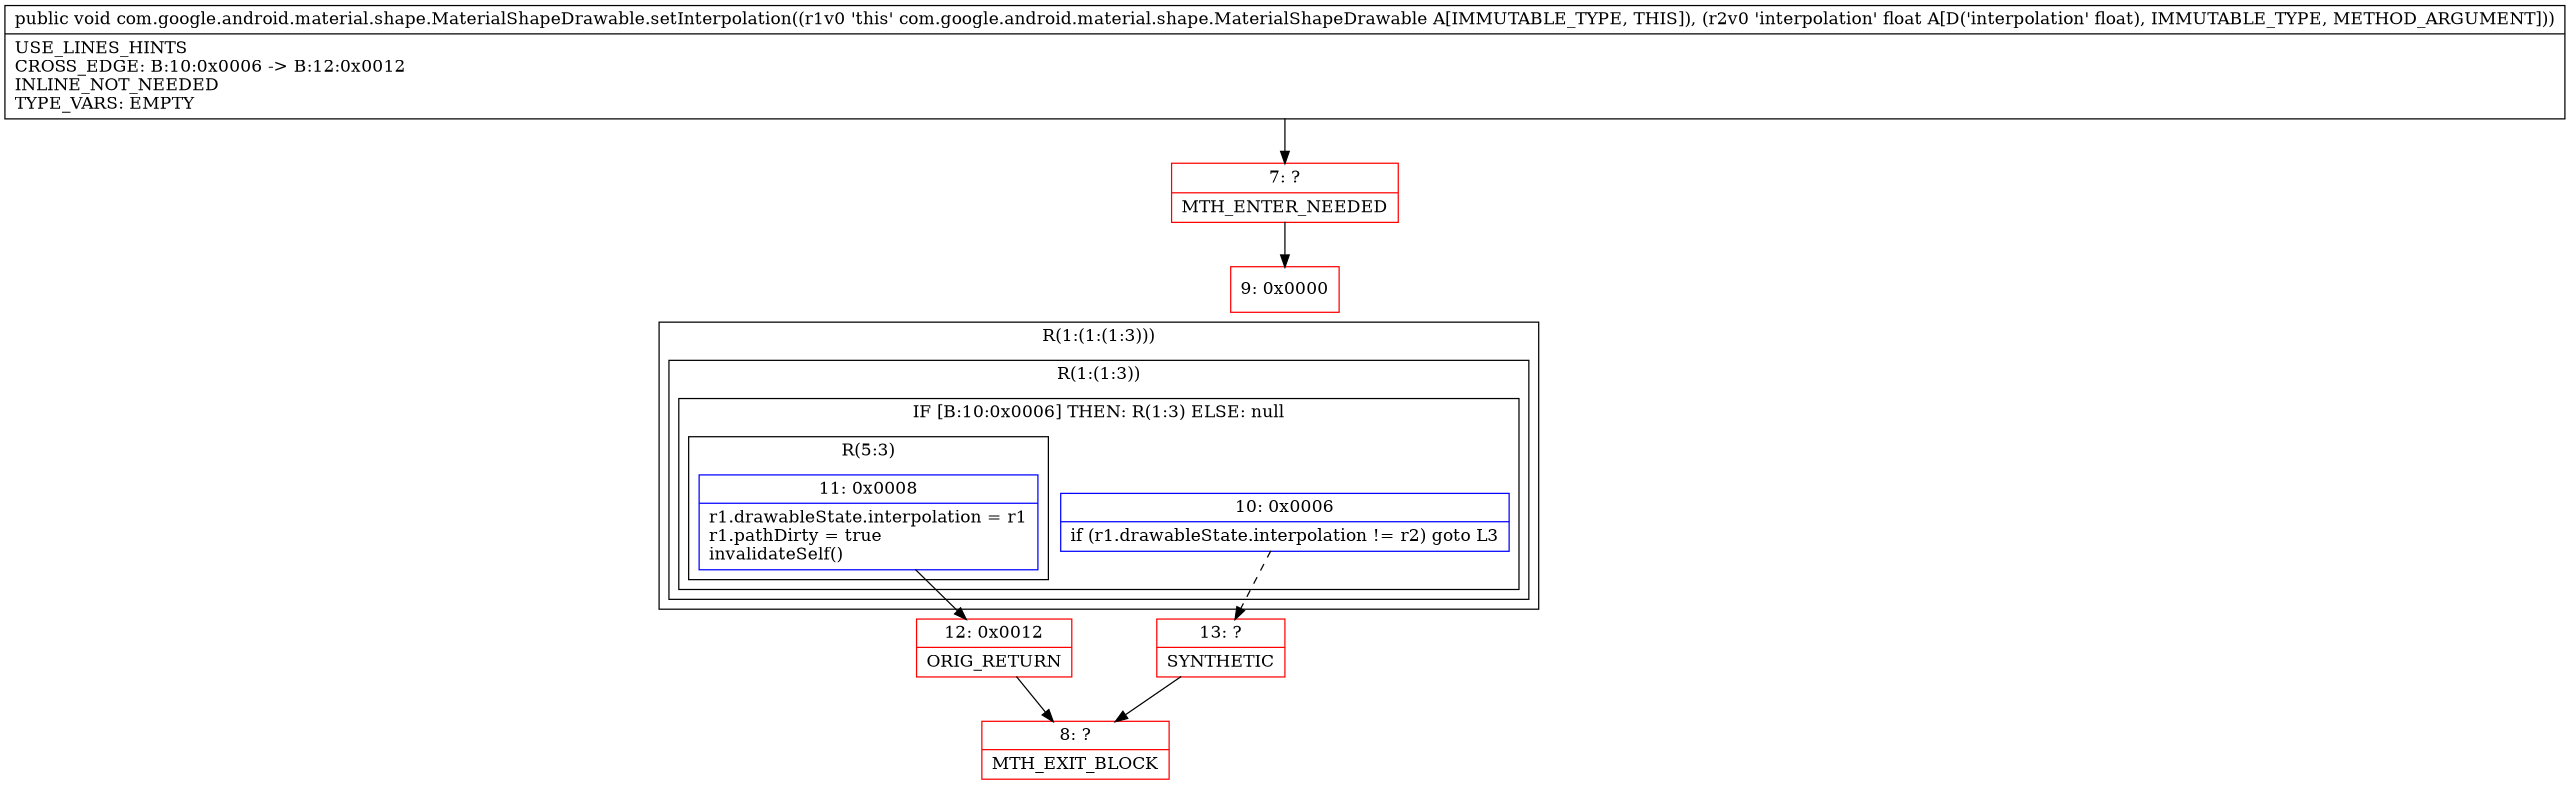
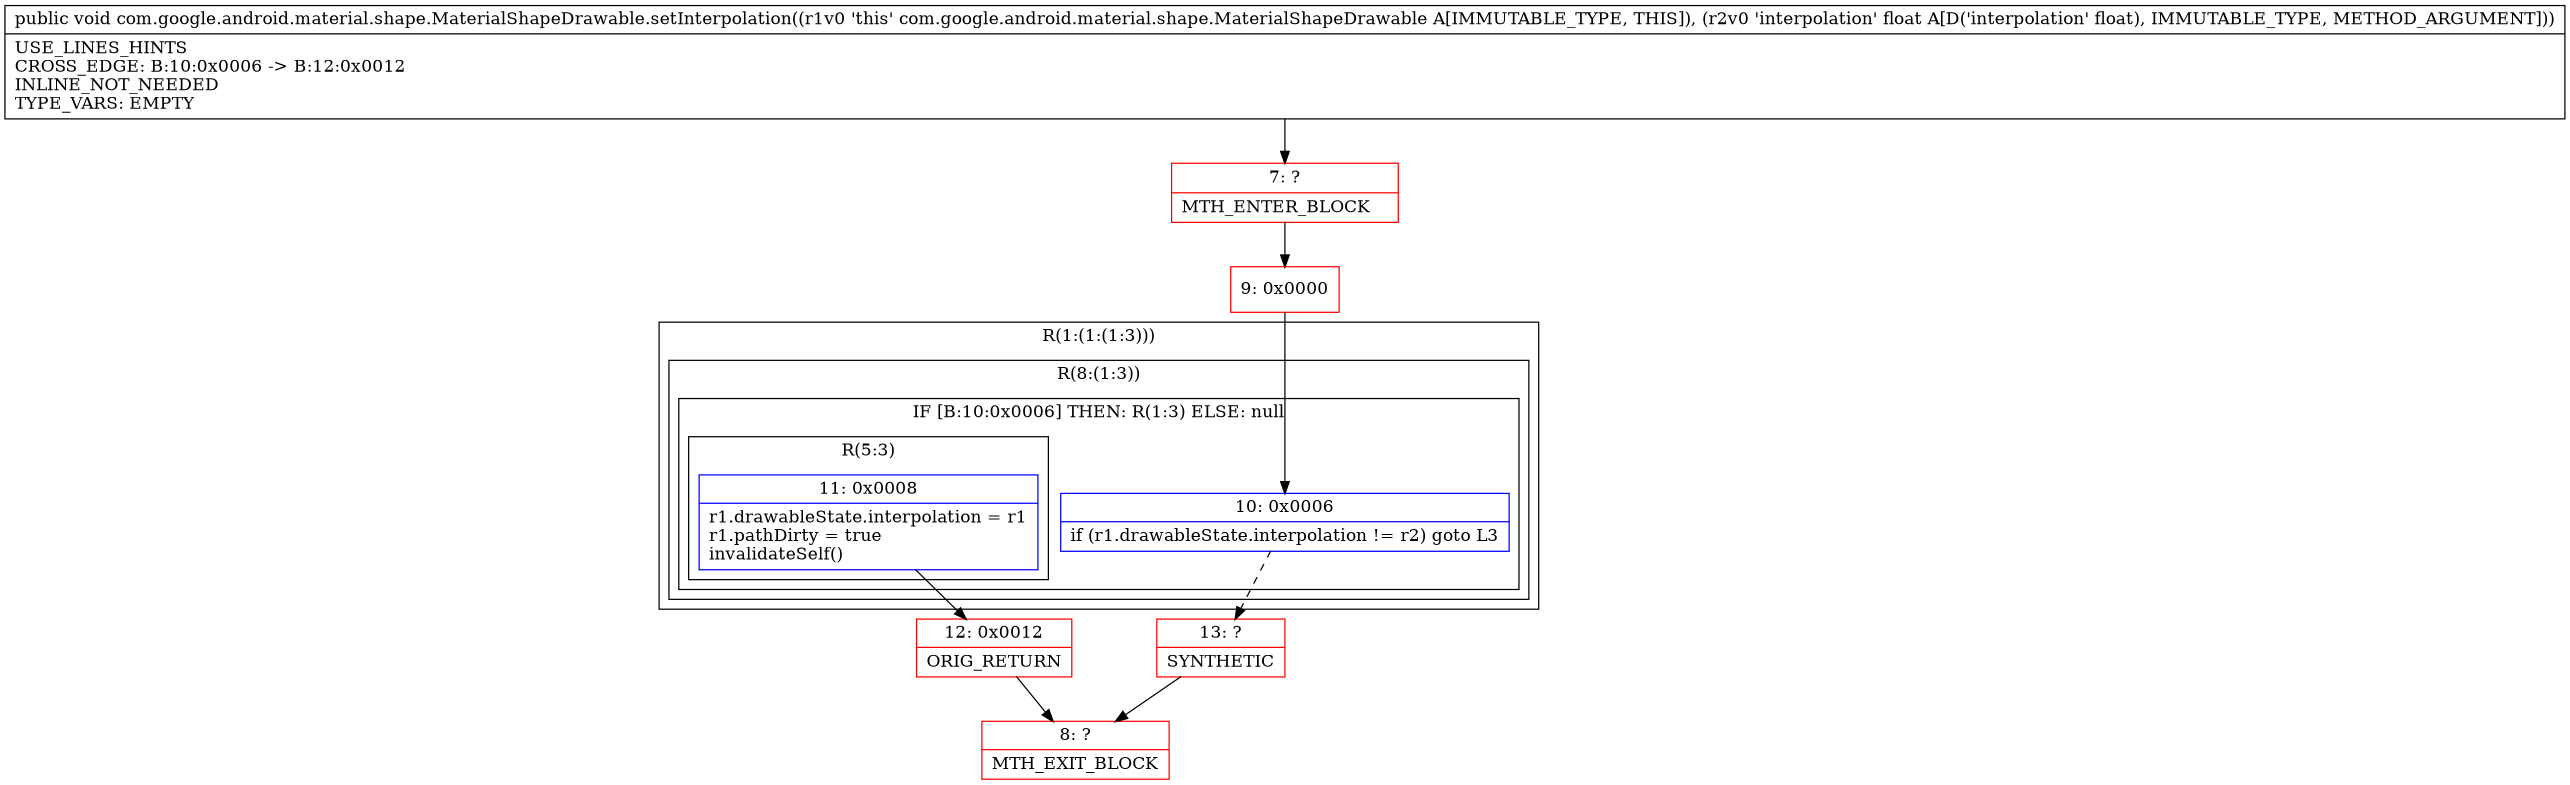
node "7: ?": text "MTH_ENTER_NEEDED" -> "MTH_ENTER_BLOCK"
cluster "R(1:(1:3))": label "R(1:(1:3))" -> "R(8:(1:3))"
edge "9: 0x0000" -> "10: 0x0006": added
